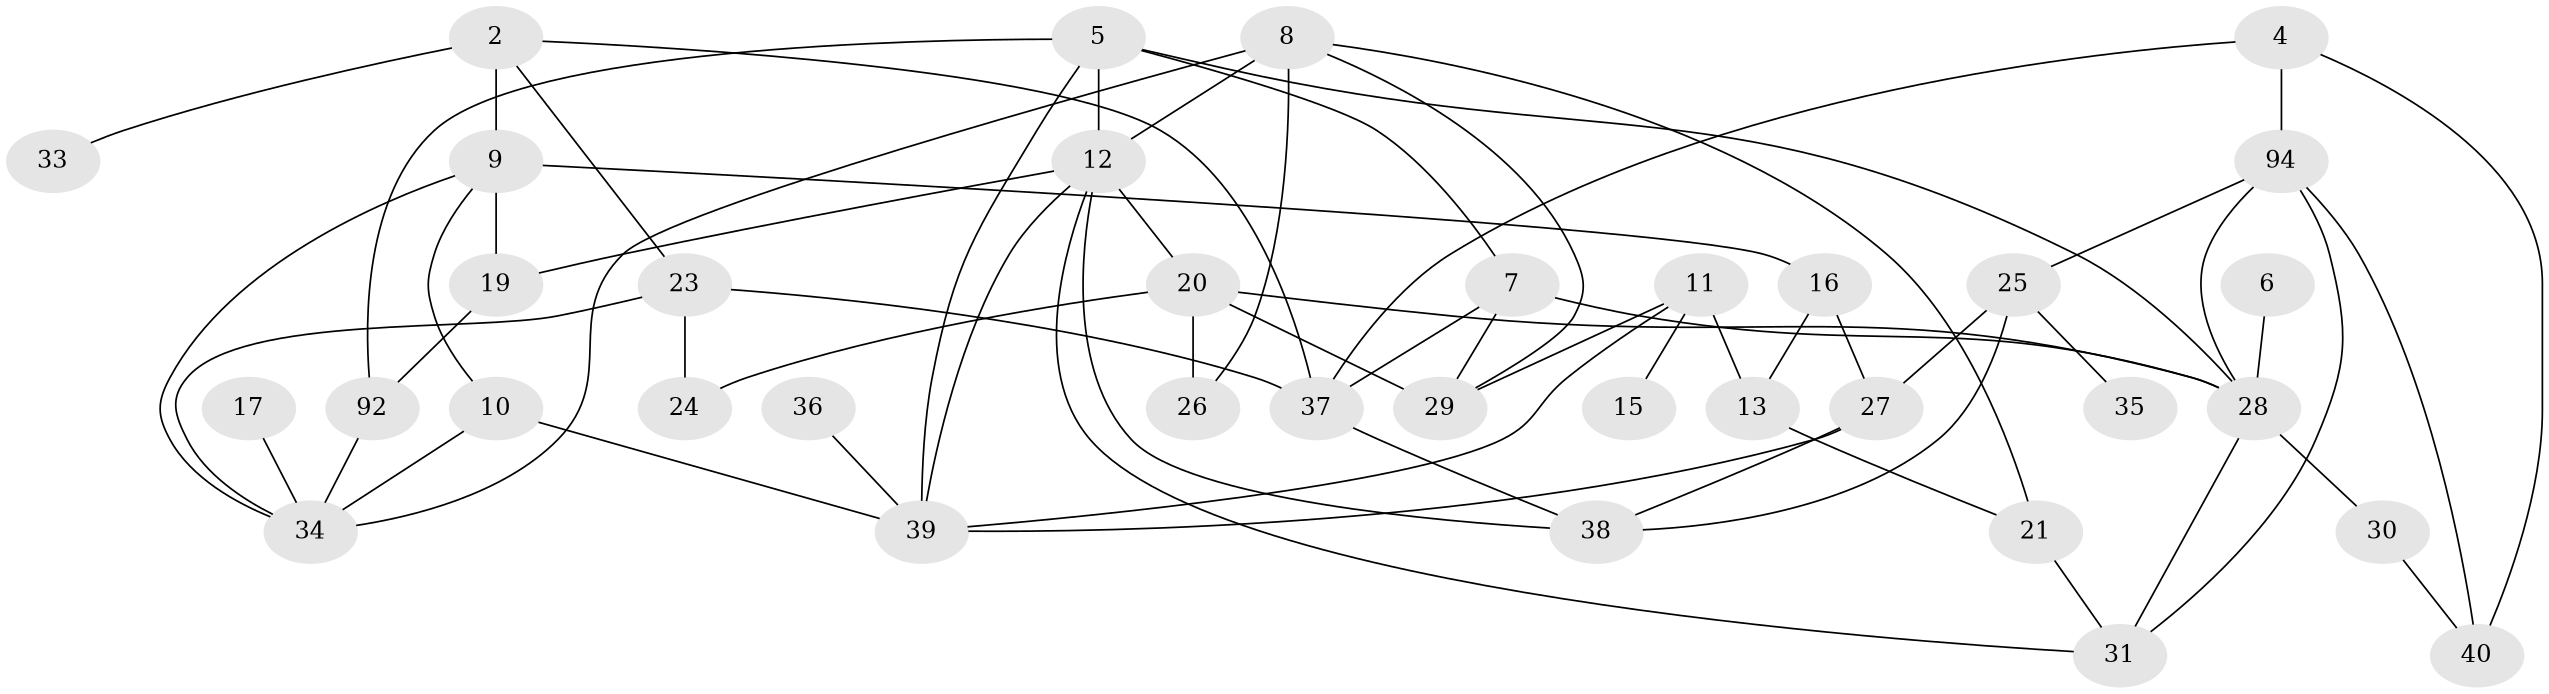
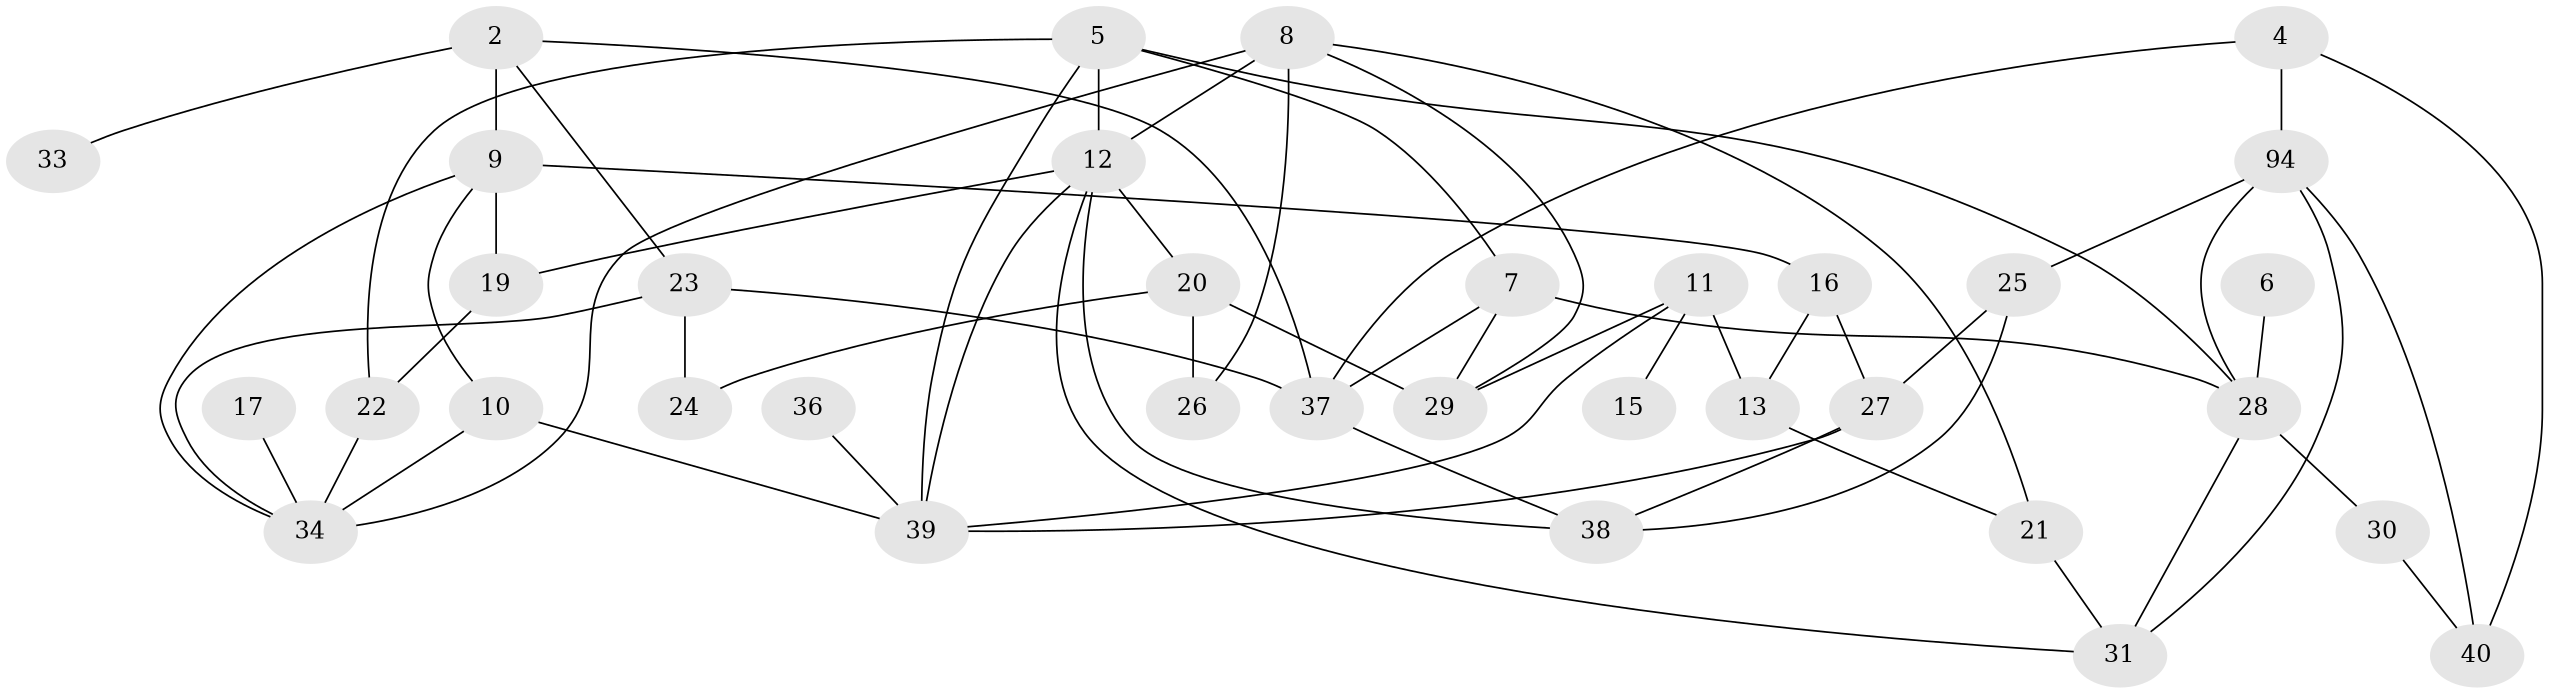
edge "20" -- "28": removed
node "92": label "92" -> "22"
node "35": removed
